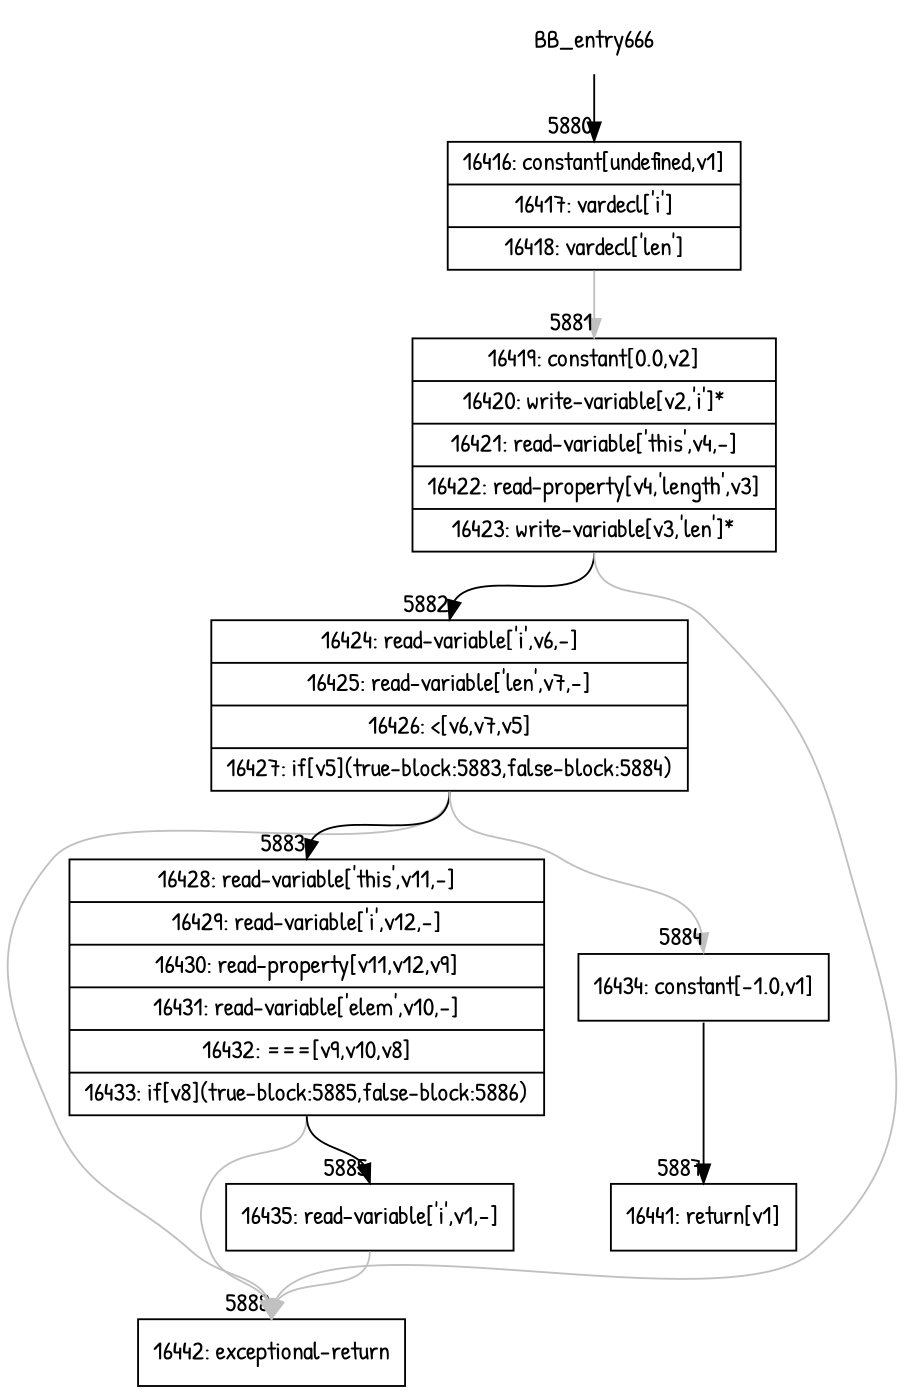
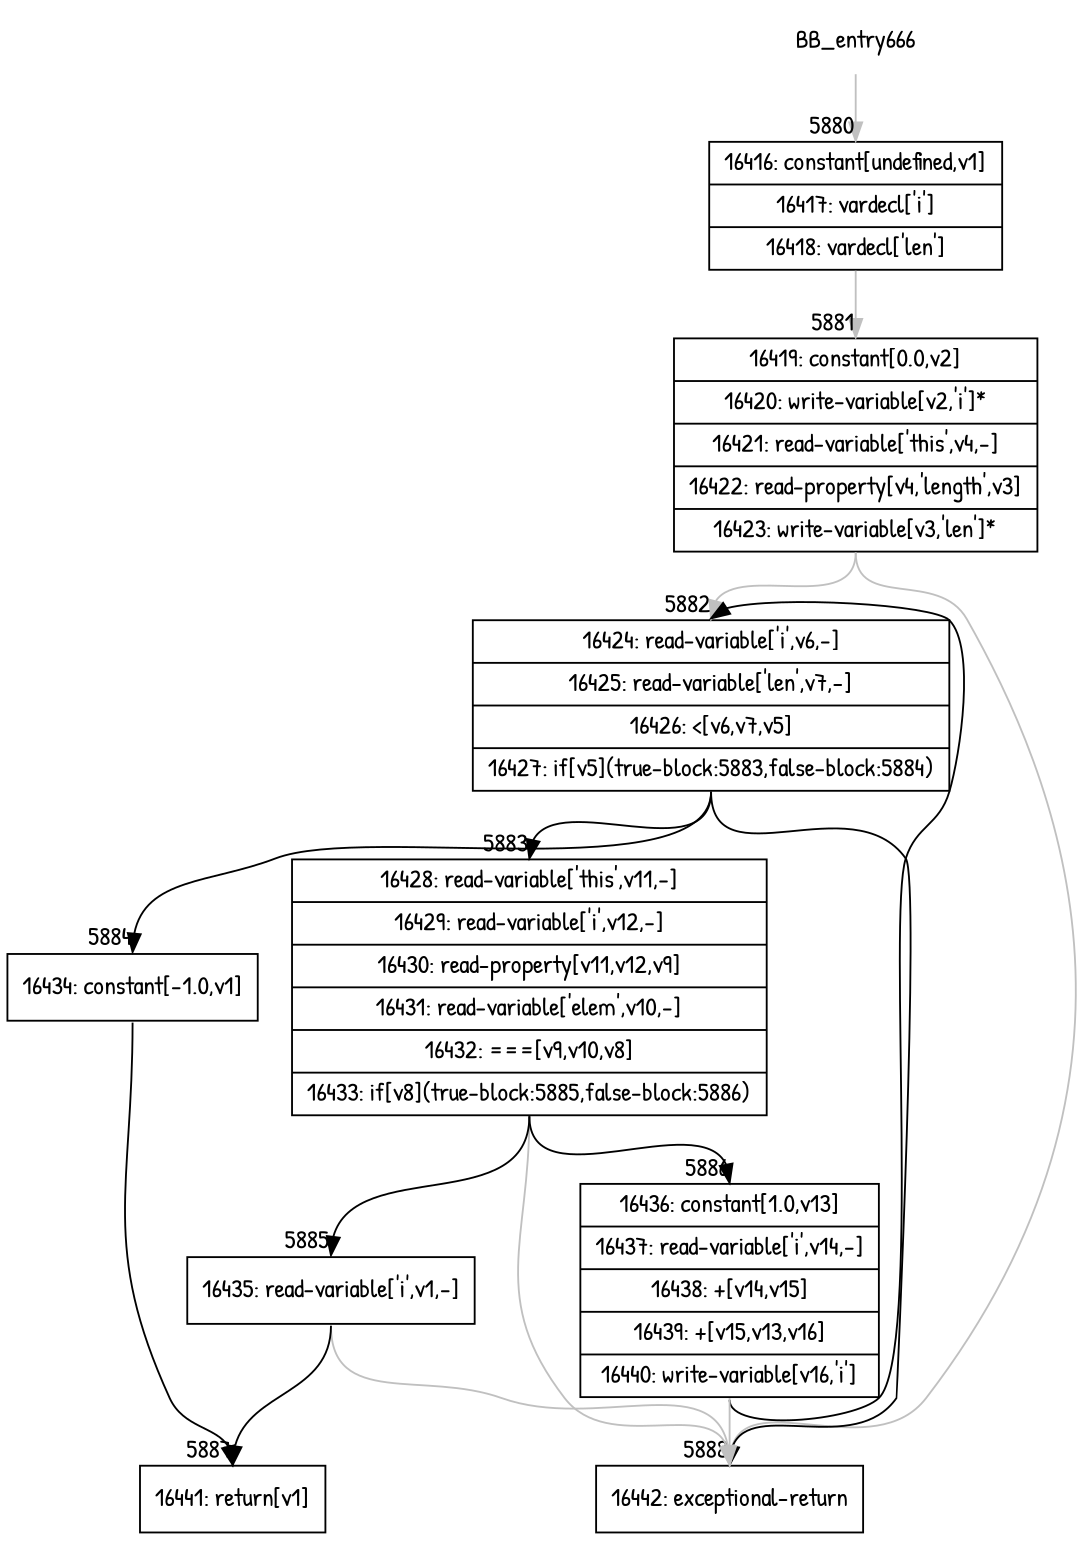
edge "BB_entry666" -> "16416: constant[undefined,v1]": color black -> gray
edge "16419: constant[0.0,v2]" -> "16424: read-variable['i',v6,-]": color black -> gray
edge "16424: read-variable['i',v6,-]" -> "16434: constant[-1.0,v1]": color gray -> black
edge "16424: read-variable['i',v6,-]" -> "16442: exceptional-return": color gray -> black
node "16436: constant[1.0,v13]": added
edge "16435: read-variable['i',v1,-]" -> "16441: return[v1]": added
